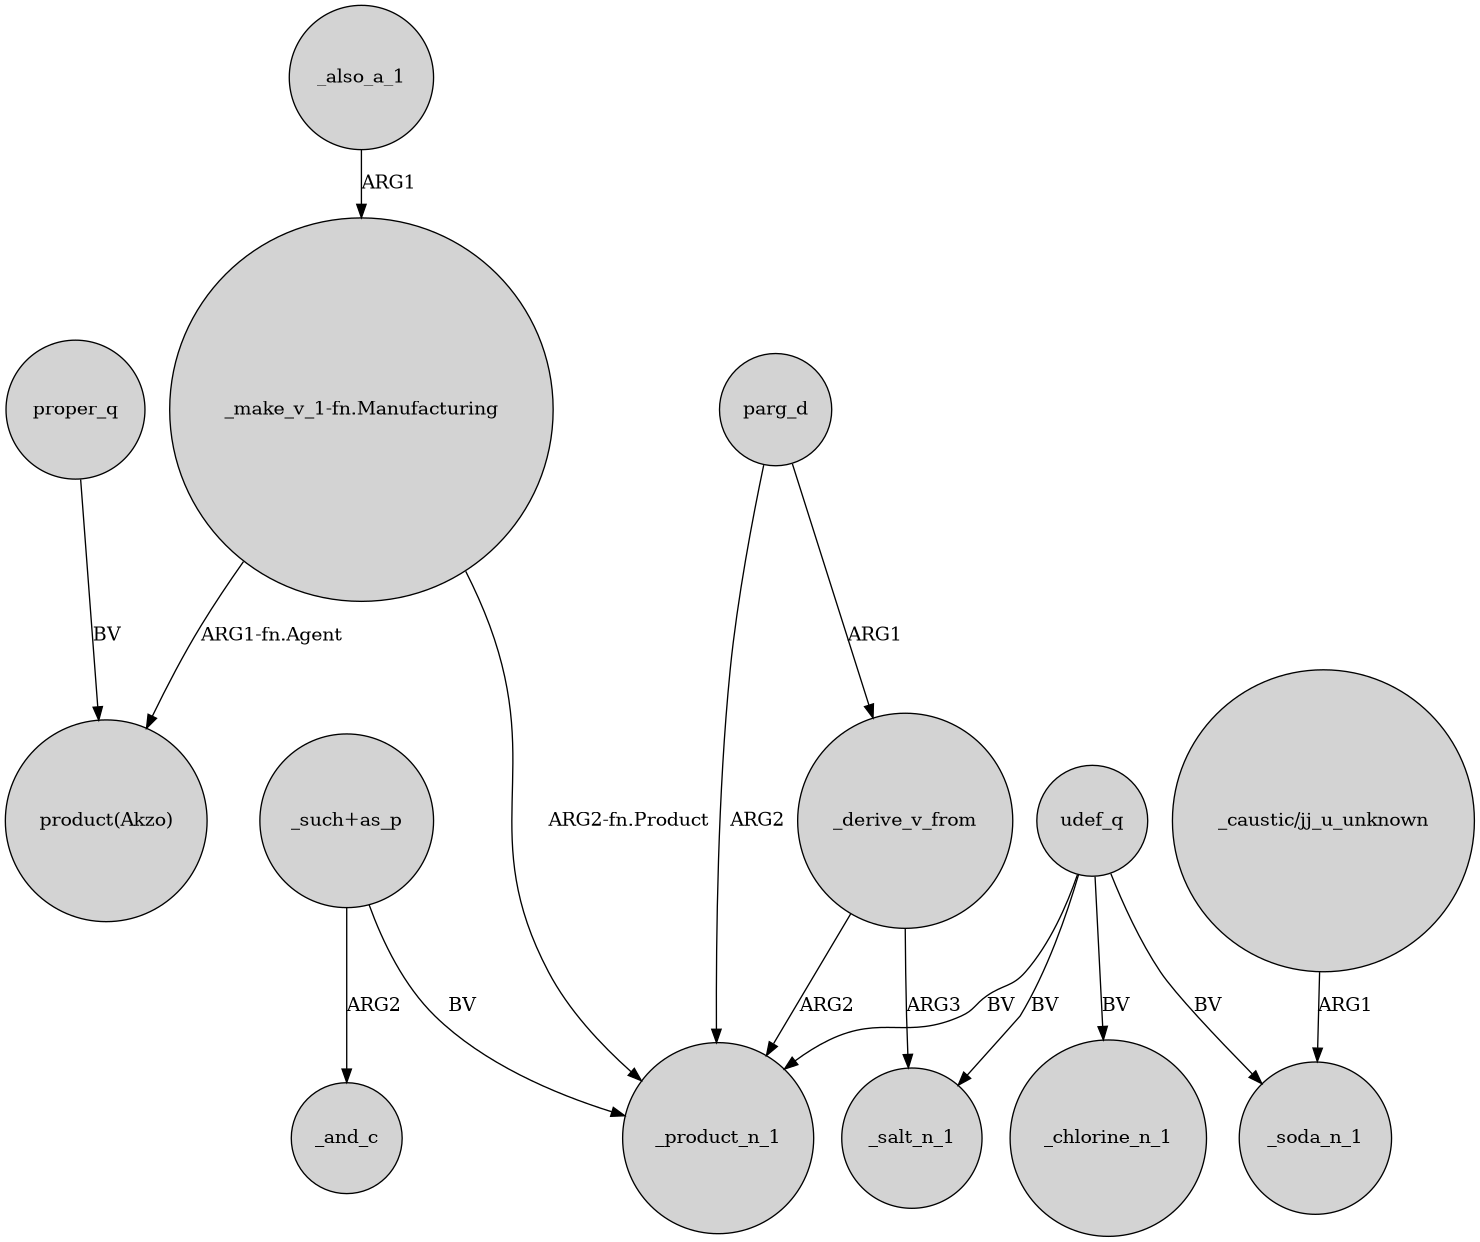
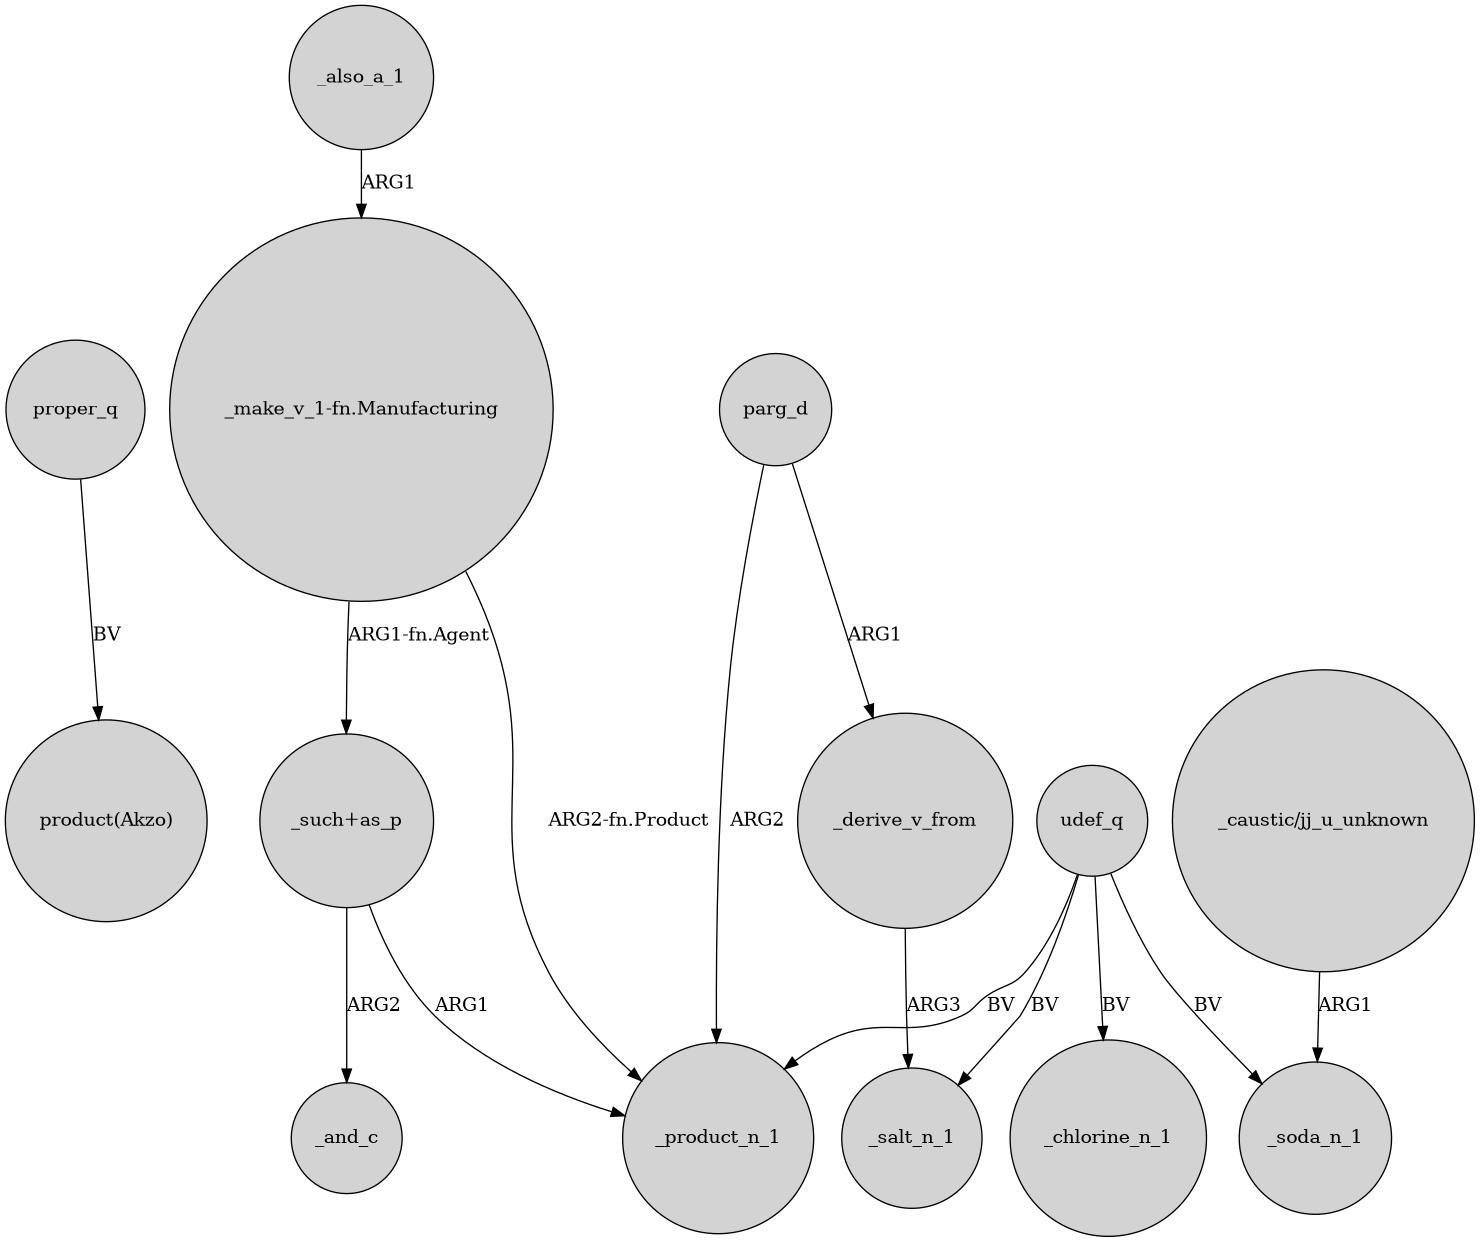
edge "_make_v_1-fn.Manufacturing" -> "product(Akzo)": now "_make_v_1-fn.Manufacturing" -> "_such+as_p"
edge "_derive_v_from" -> "_product_n_1": removed, label "ARG2"
edge "_such+as_p" -> "_product_n_1": label "BV" -> "ARG1"
